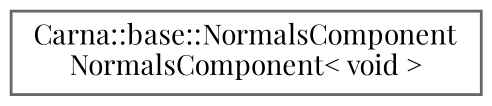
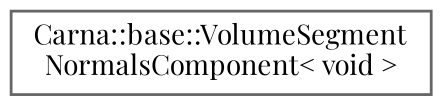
node "Carna::base::NormalsComponent NormalsComponent< void >": label "Carna::base::NormalsComponent NormalsComponent< void >" -> "Carna::base::VolumeSegment NormalsComponent< void >"
